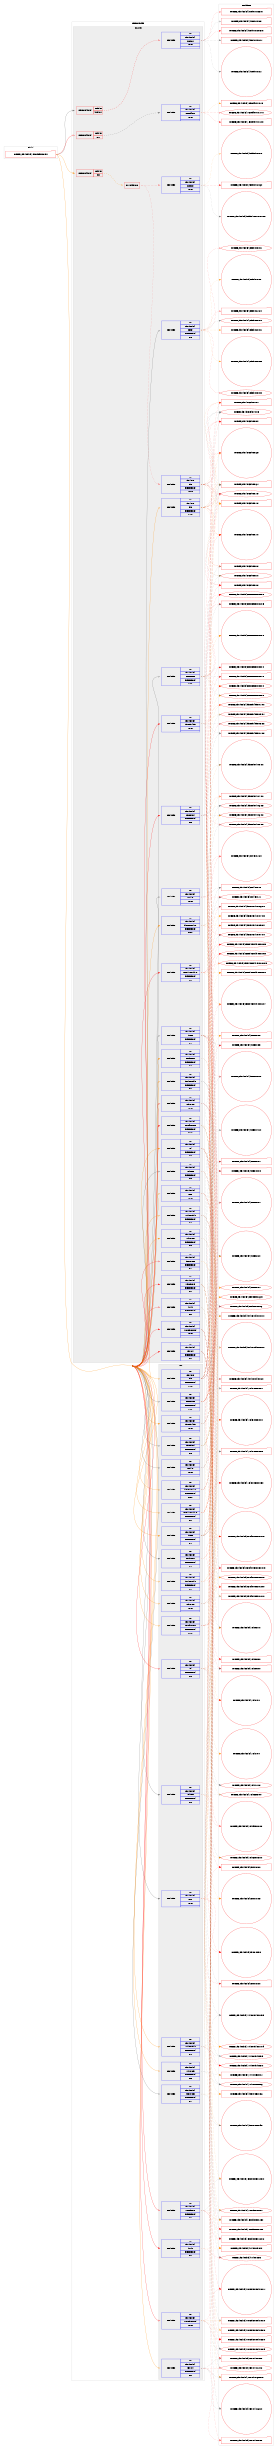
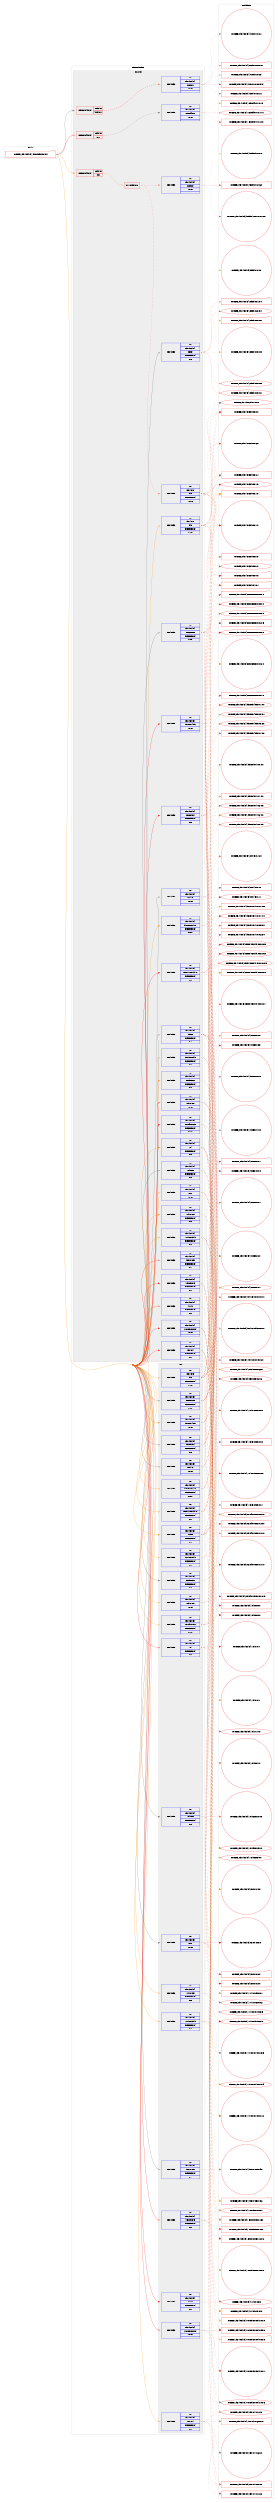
node "portage://dev-haskell/xml-conduit-1.3.4.2": added
